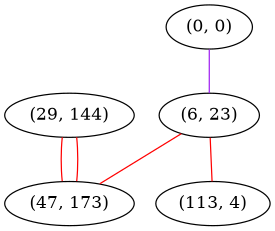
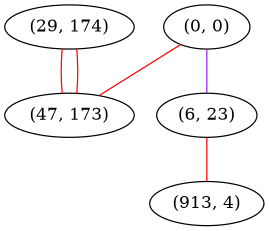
node "(29, 144)": label "(29, 144)" -> "(29, 174)"
edge "(6, 23)" -- "(47, 173)": now "(0, 0)" -- "(47, 173)"
node "(113, 4)": label "(113, 4)" -> "(913, 4)"
